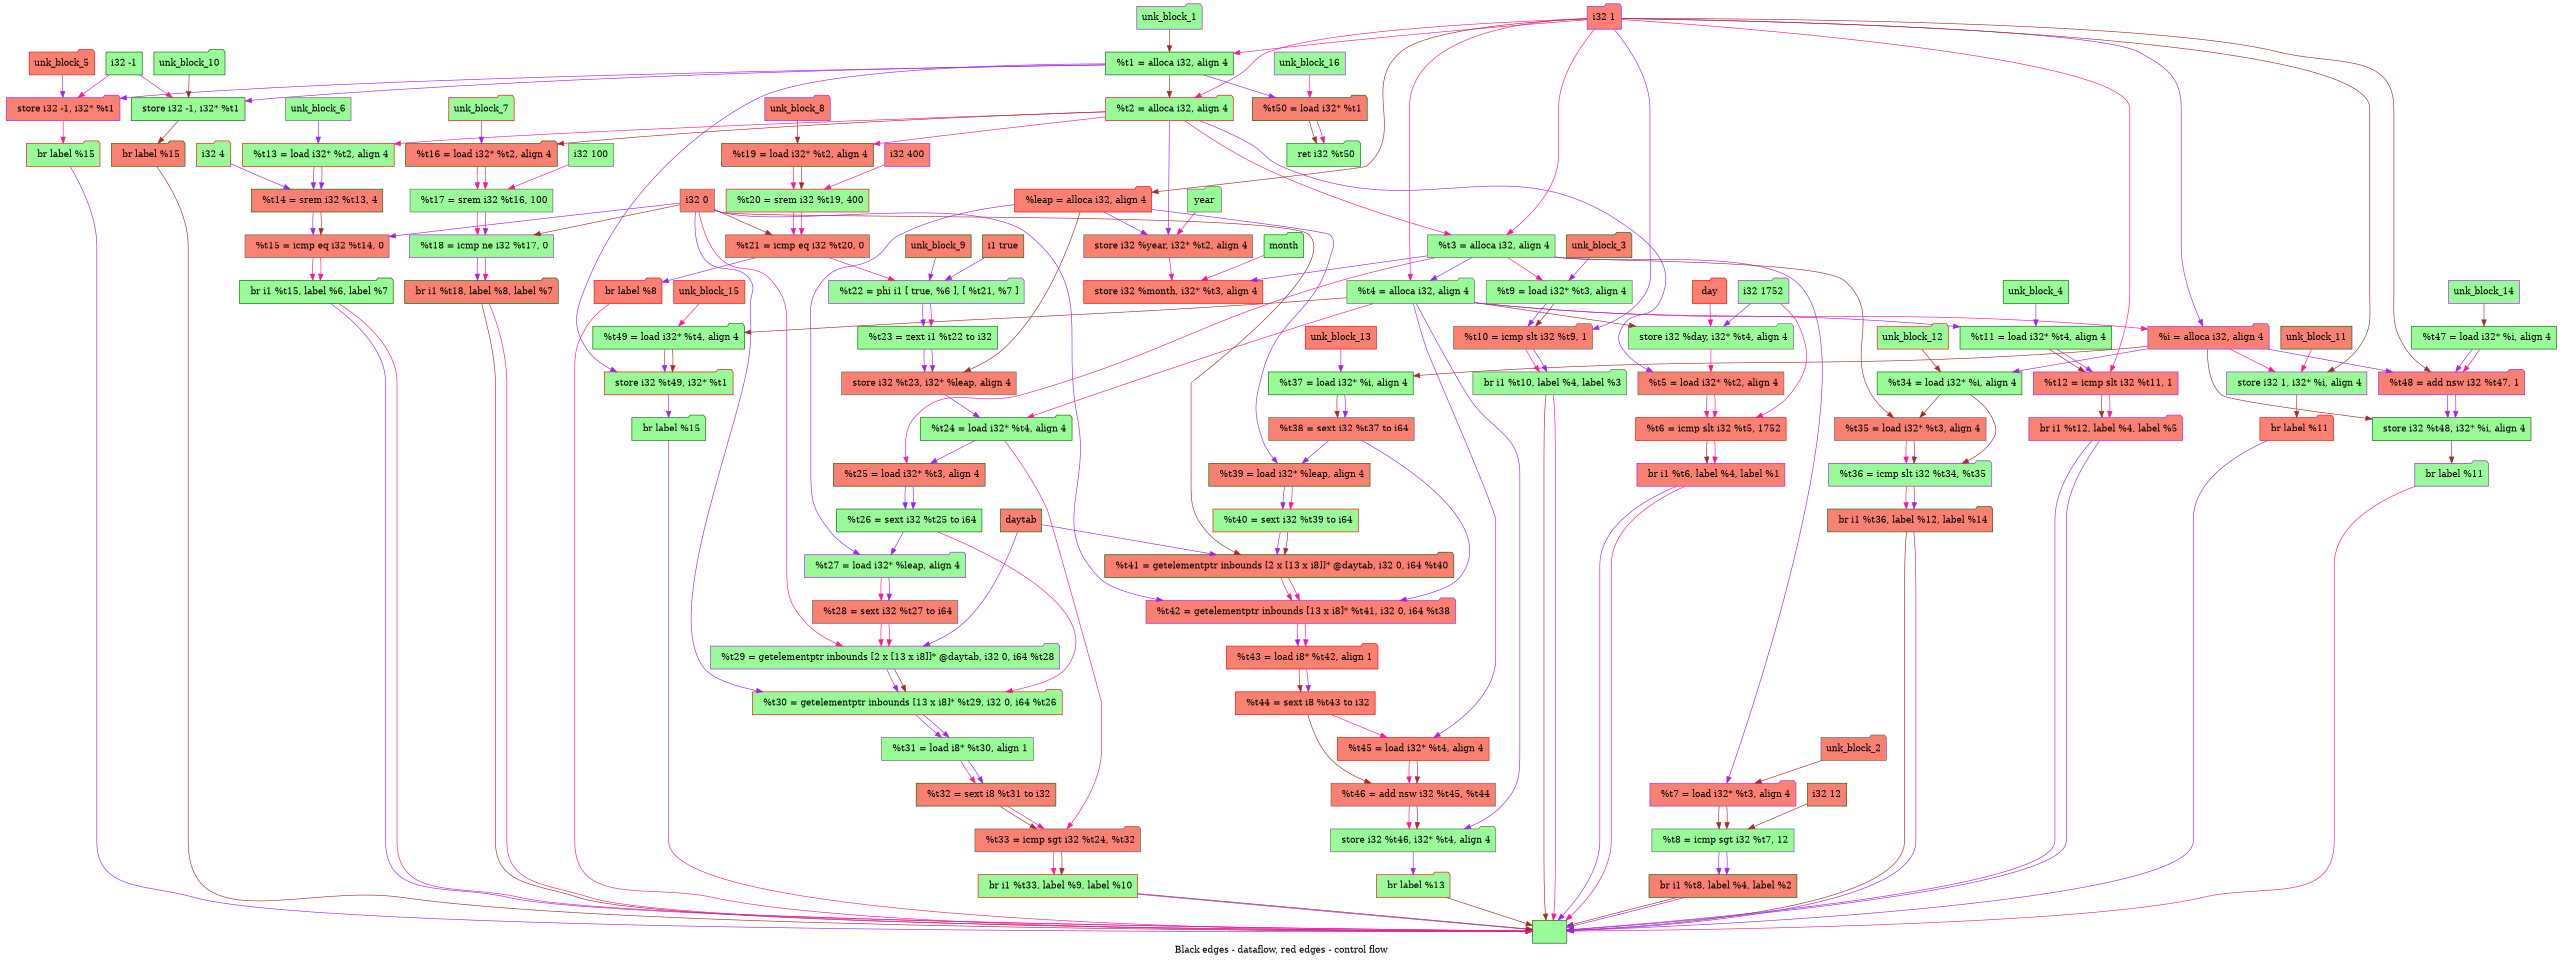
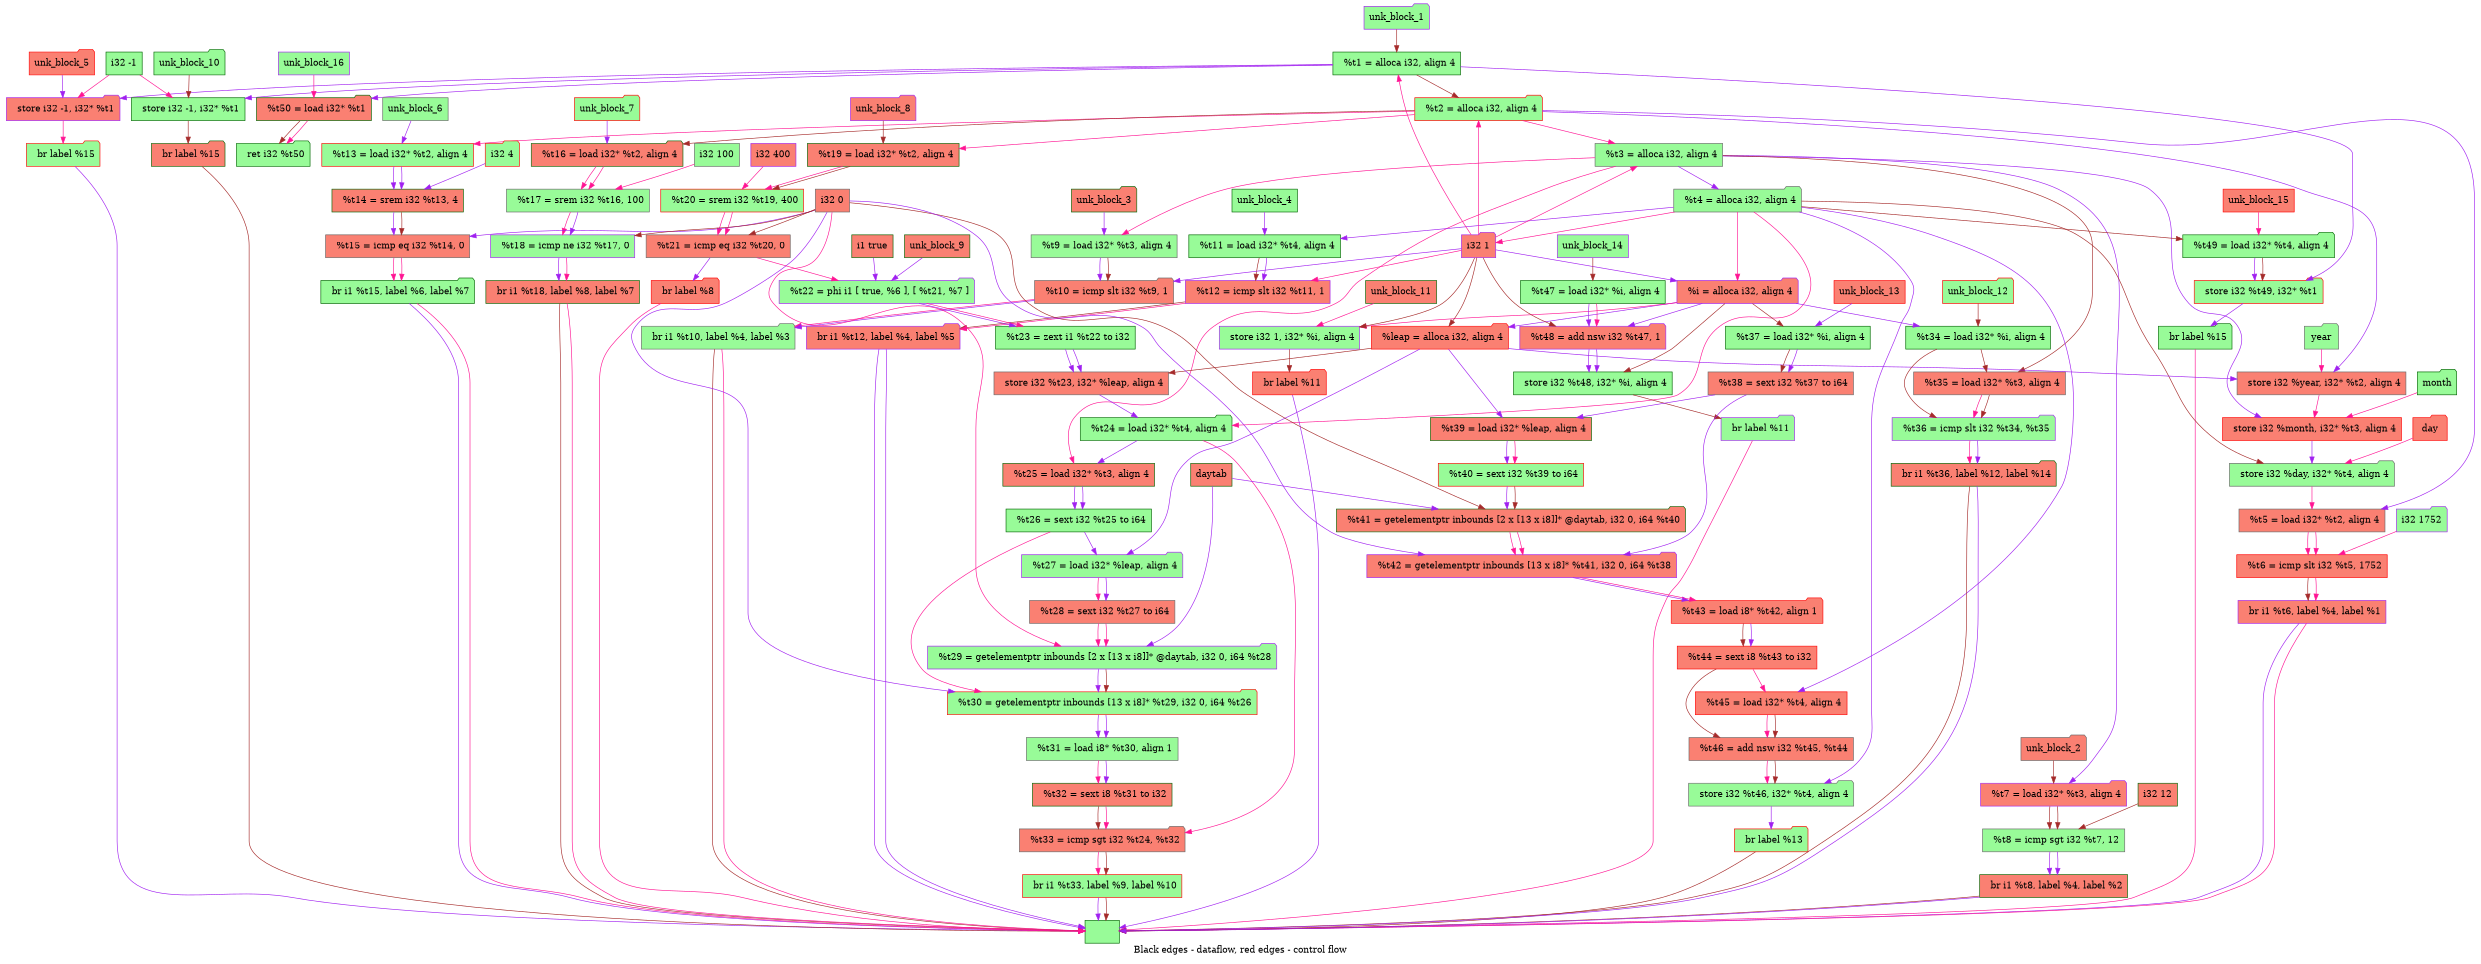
edge "i32 1" -> "%t4 = alloca i32, align 4": reversed
node "br i1 %t18, label %8, label %7": shape folder -> box
edge "i32 1752" -> "store i32 %day, i32* %t4, align 4": now "store i32 %month, i32* %t3, align 4" -> "store i32 %day, i32* %t4, align 4"
edge "%i = alloca i32, align 4" -> "%leap = alloca i32, align 4": added
